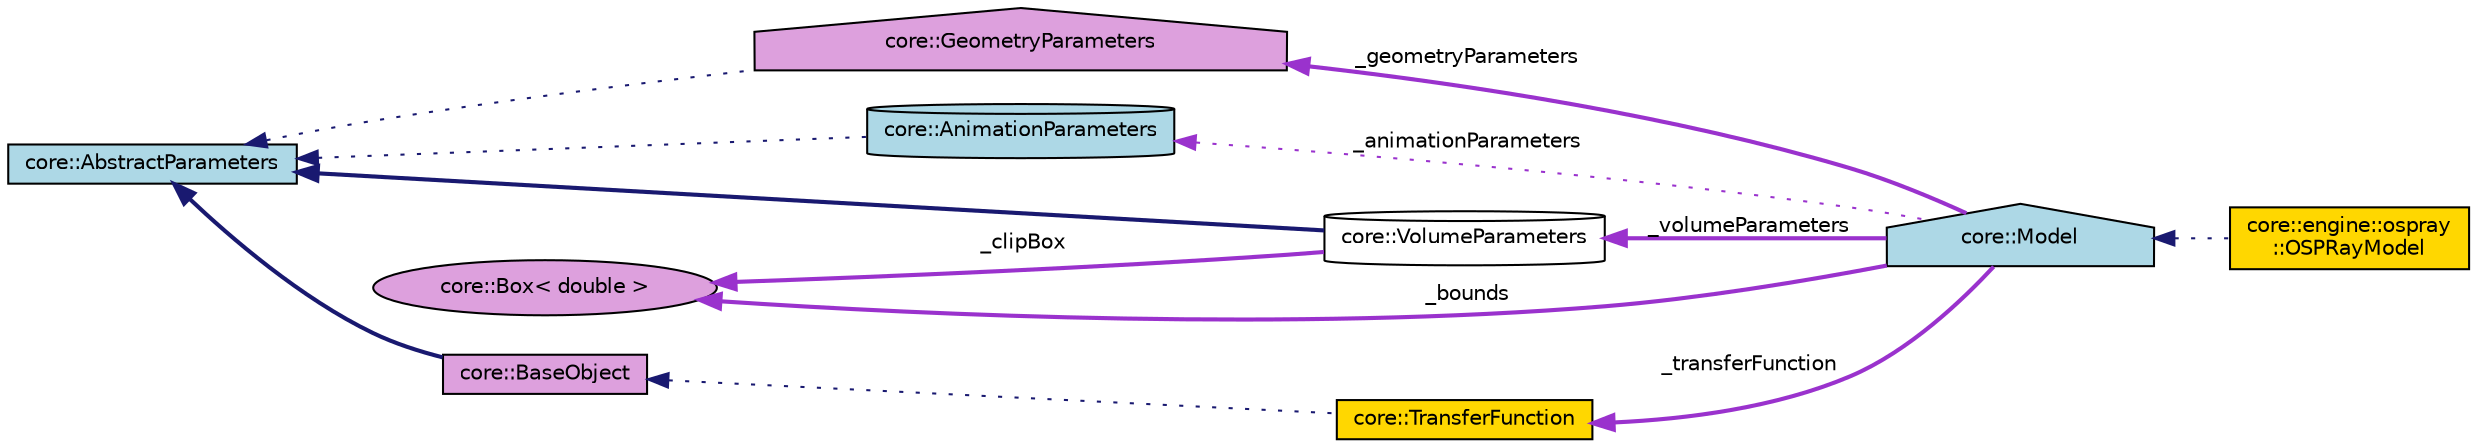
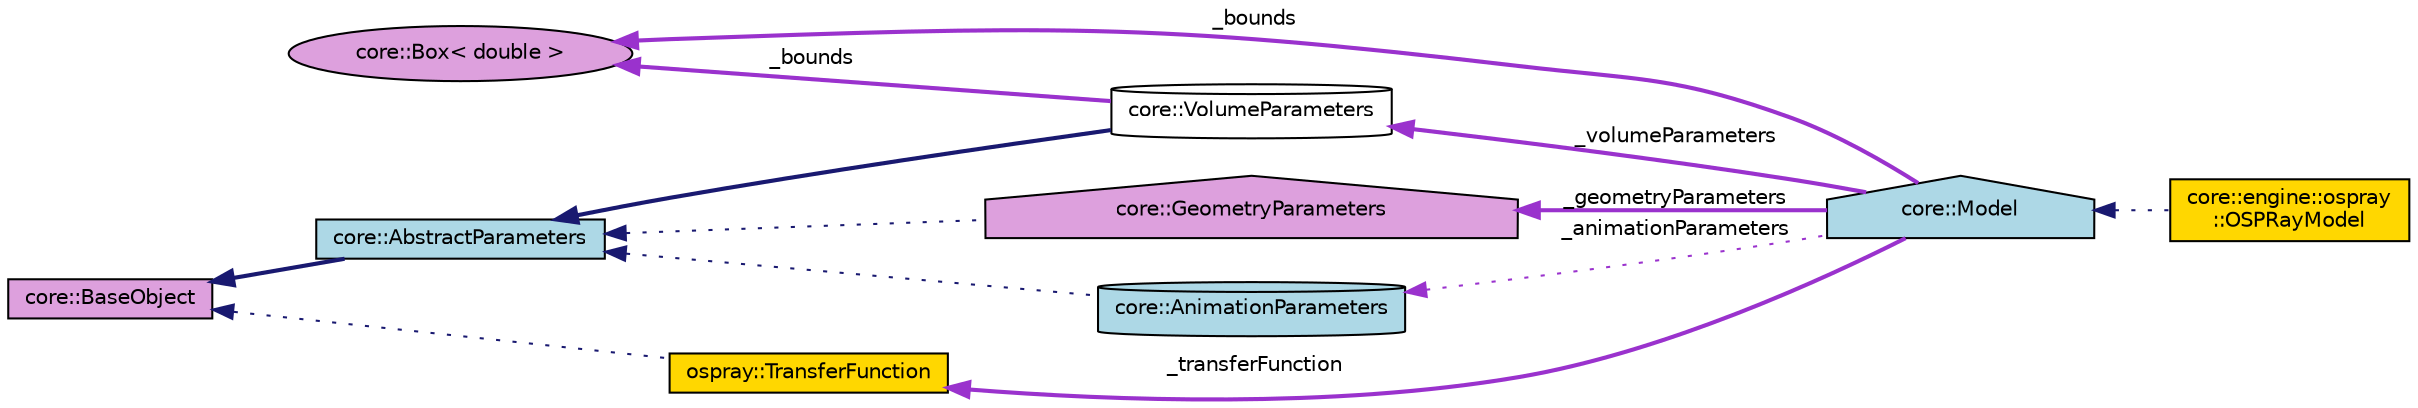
edge "core::VolumeParameters" -> "core::Box< double >": label " _clipBox" -> " _bounds"
edge "core::BaseObject" -> "core::AbstractParameters": reversed
node "core::TransferFunction": label "core::TransferFunction" -> "ospray::TransferFunction"
